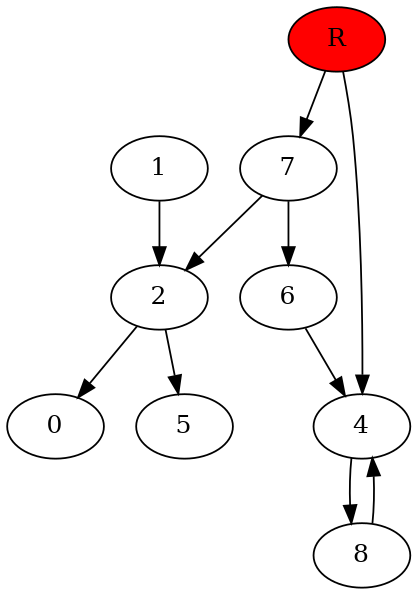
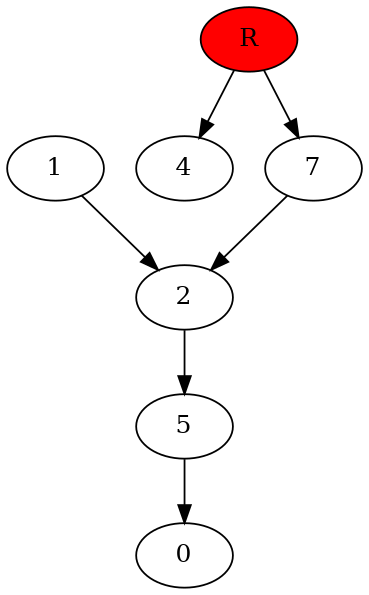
node "6": removed
edge "2" -> "0": now "5" -> "0"
node "8": removed
